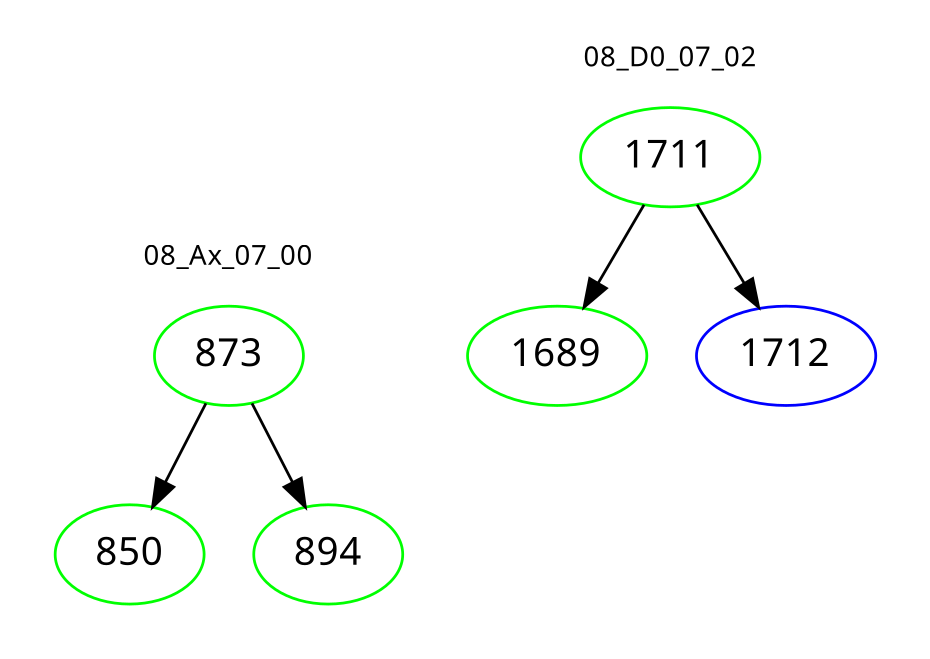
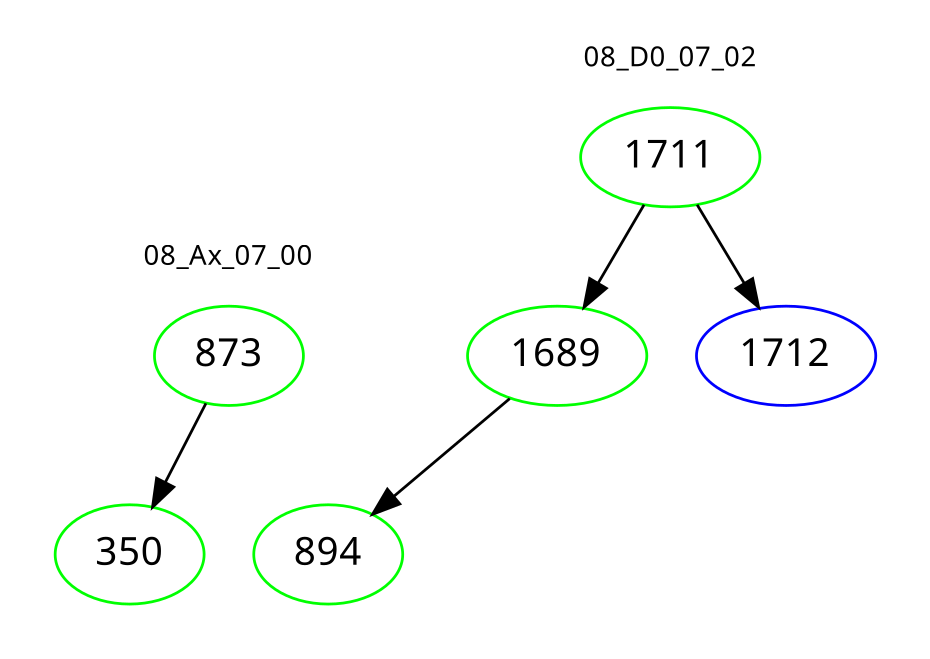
edge "873" -> "894": now "1689" -> "894"
node "850": label "850" -> "350"
